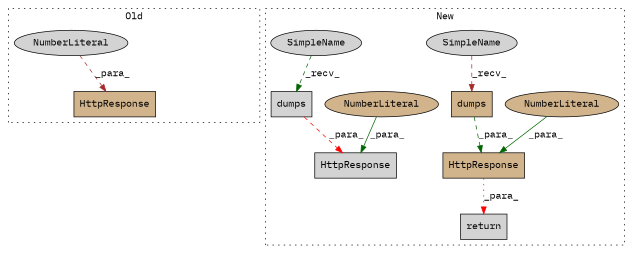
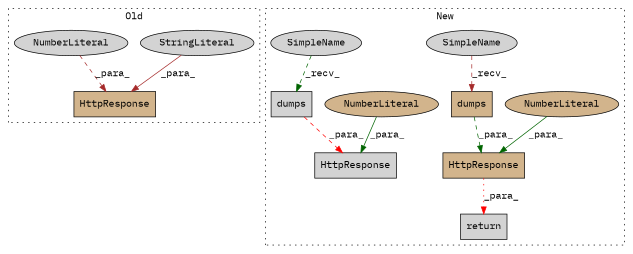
node "StringLiteral": added
